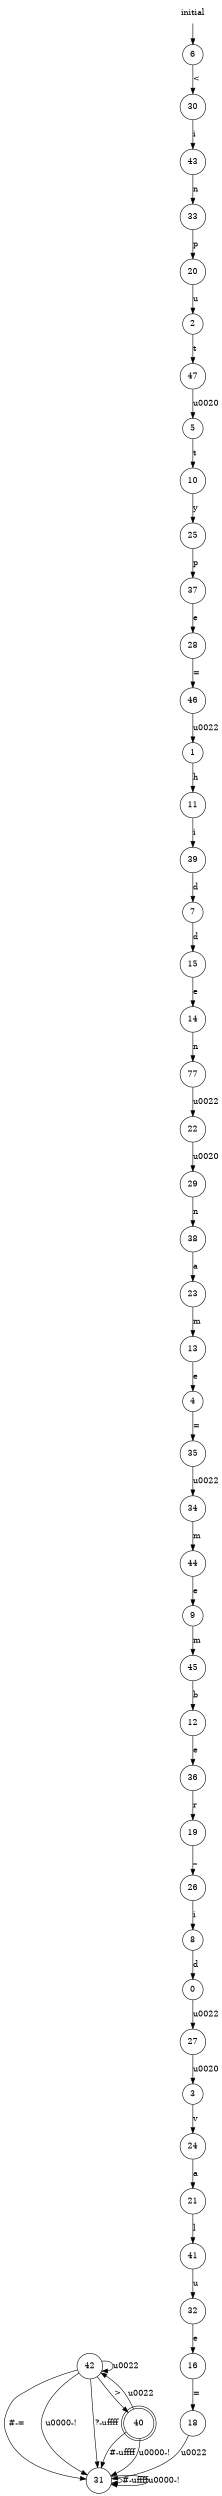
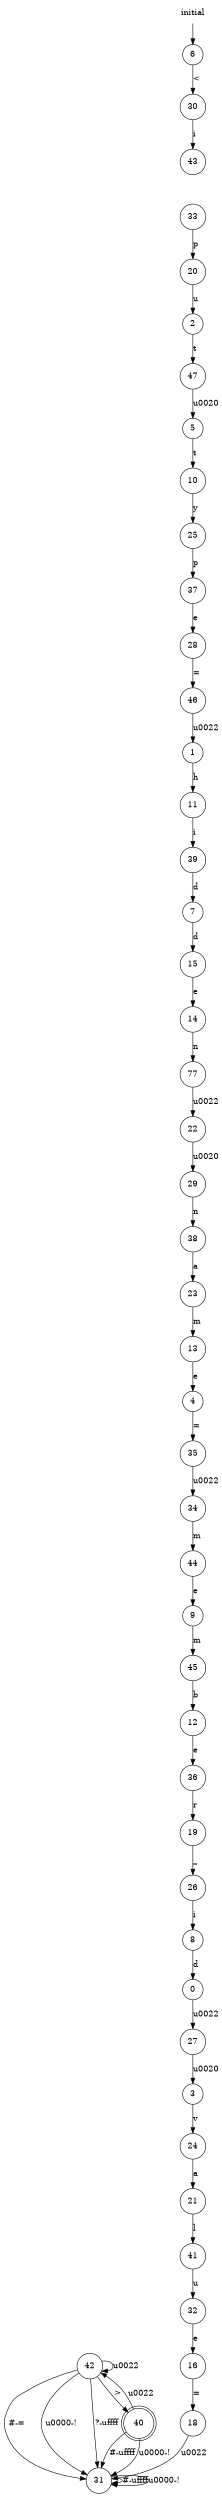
edge "43" -> "33": removed, label "n"
